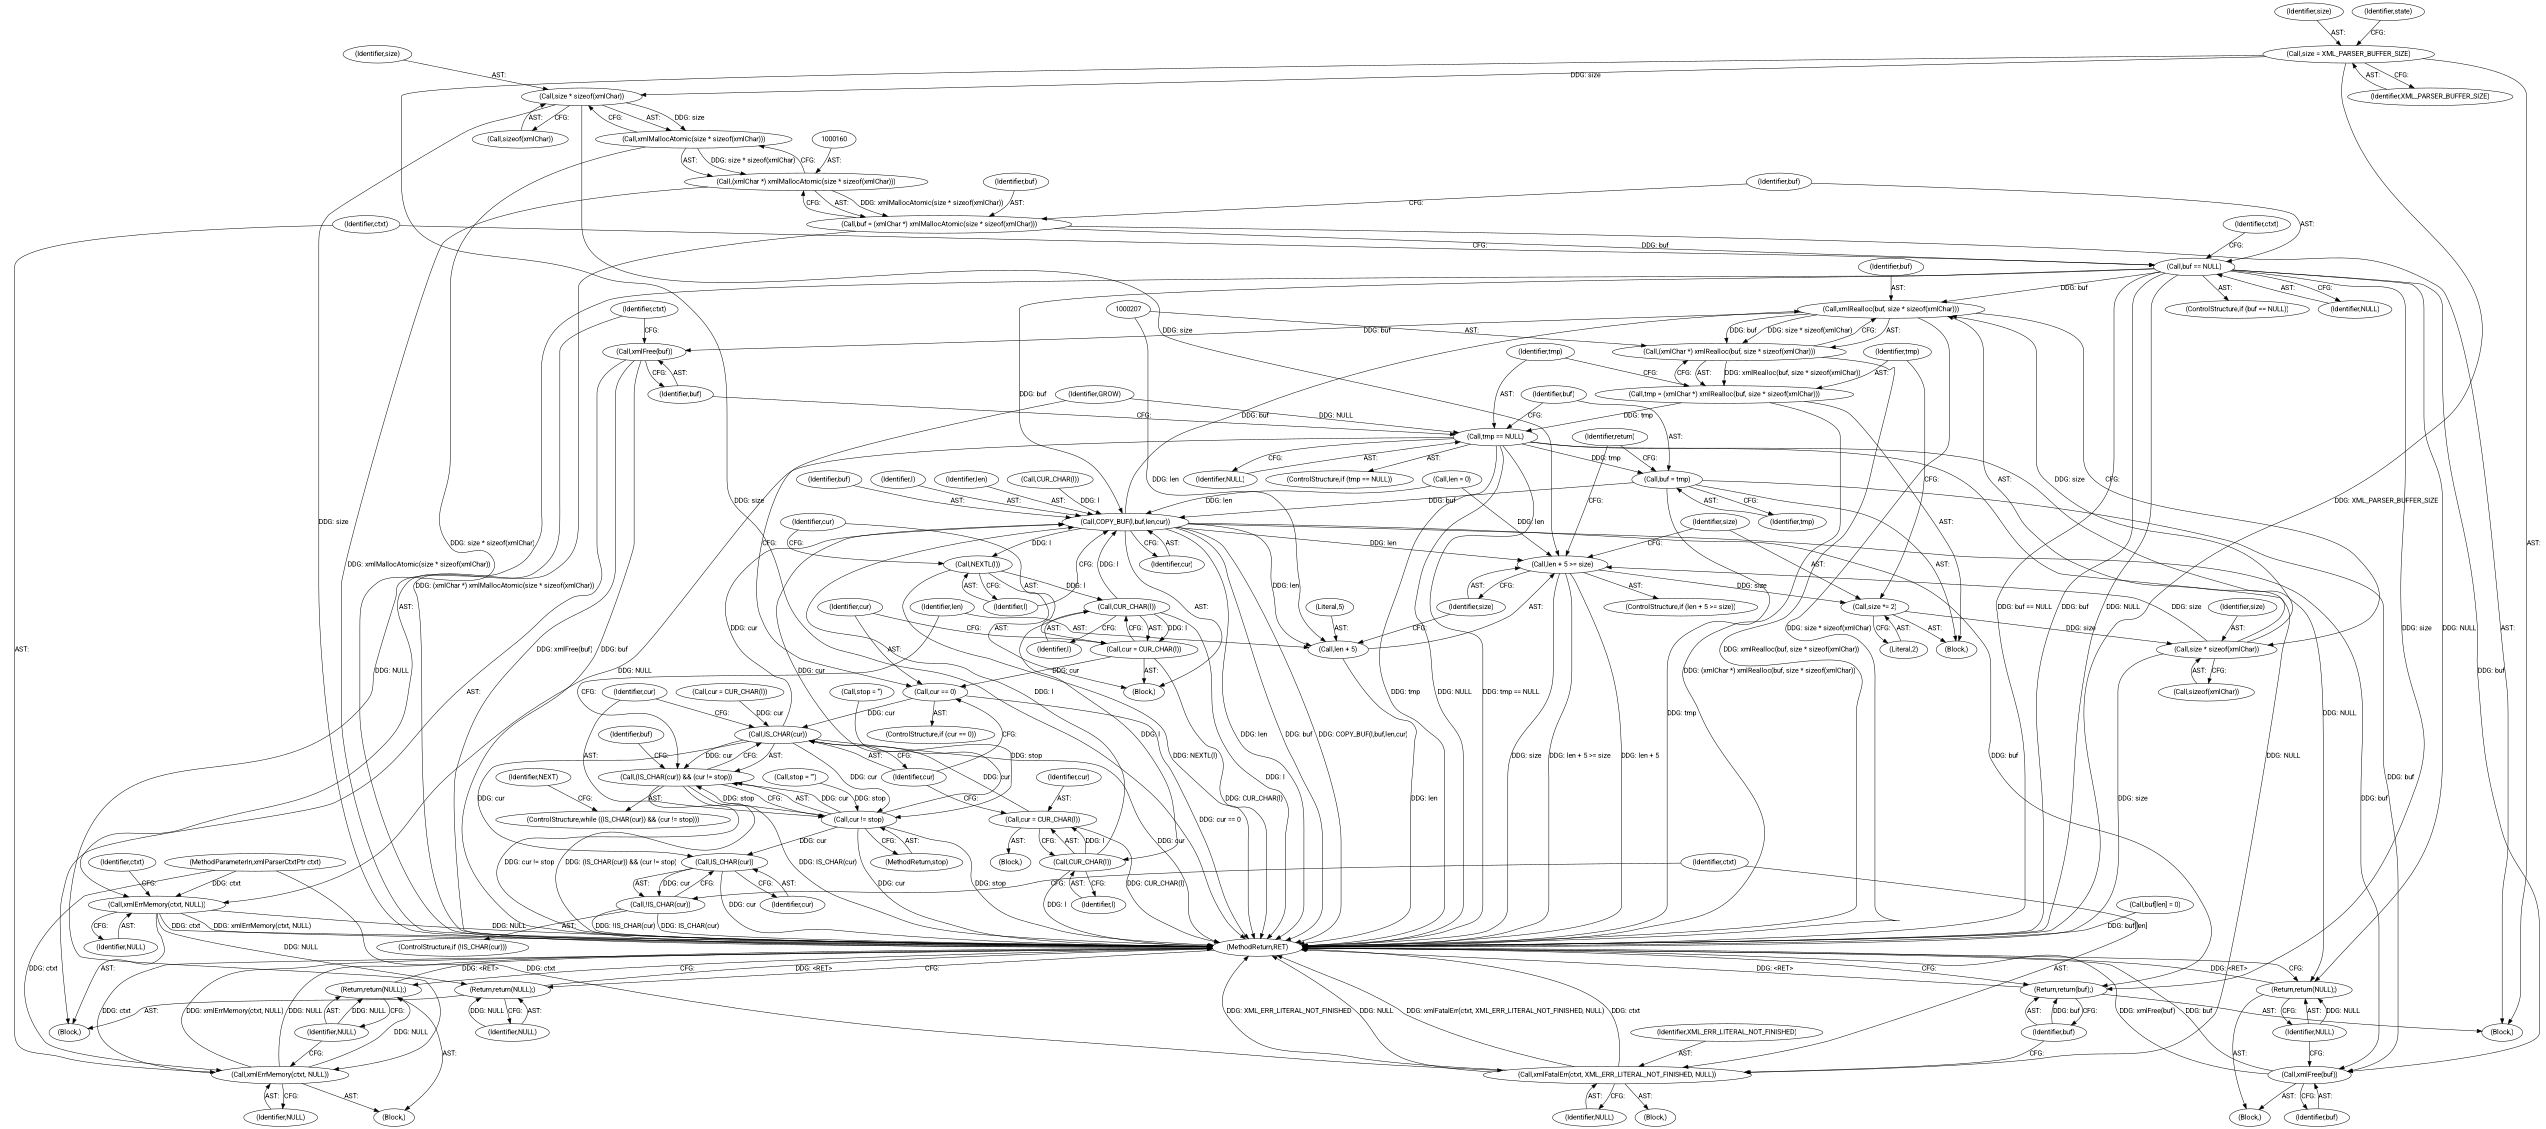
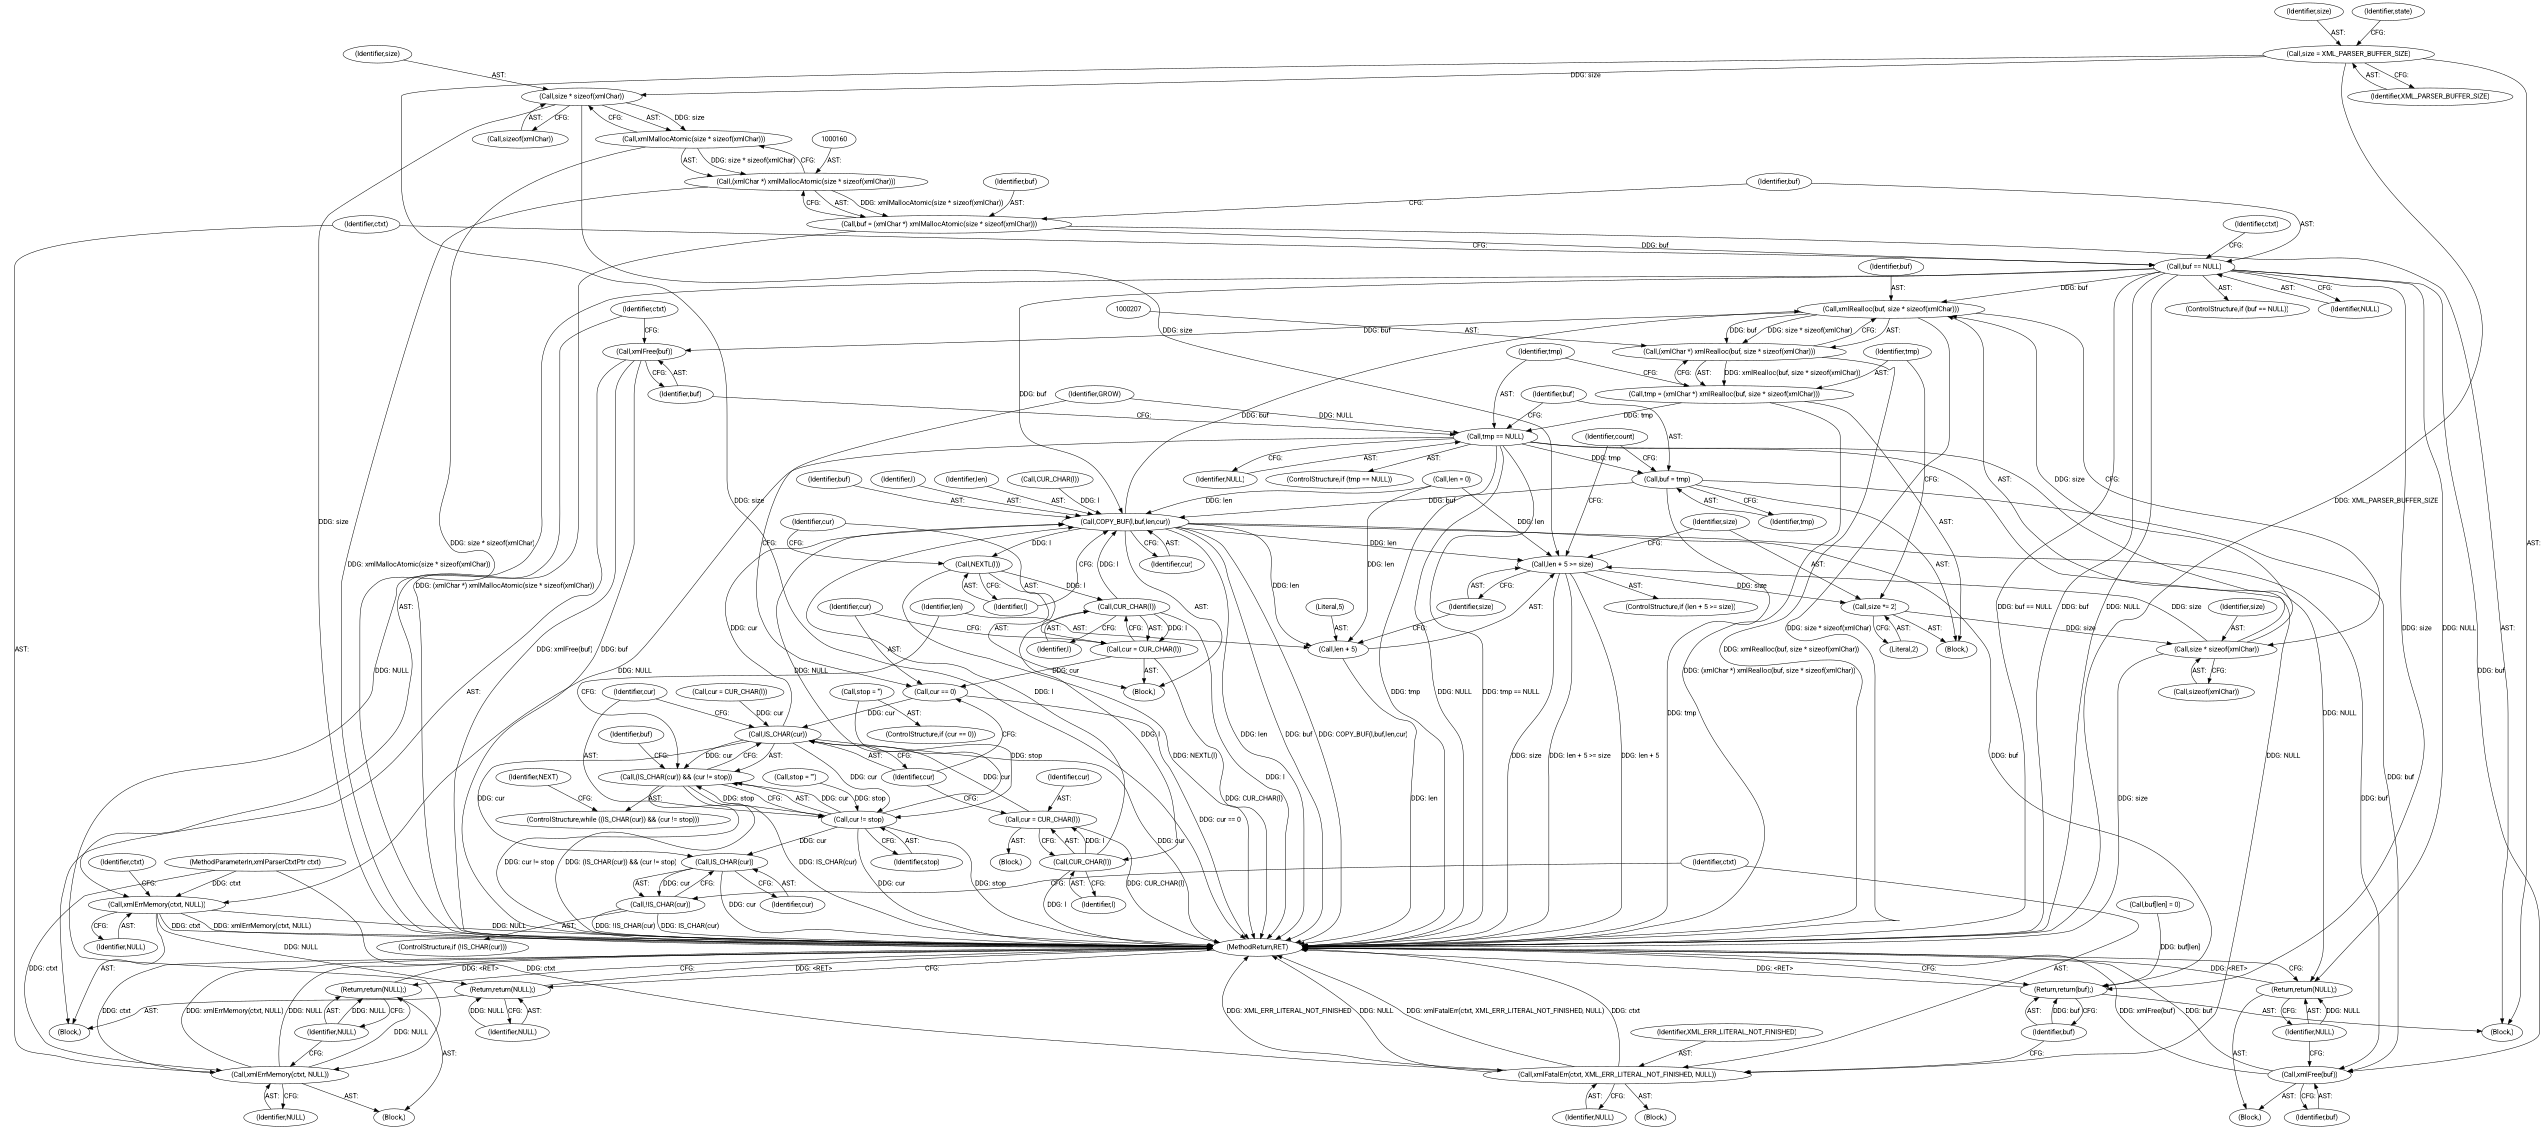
node "(Identifier,return)": label "(Identifier,return)" -> "(Identifier,count)"
edge "1000207" -> "(Call,len + 5)": now "(Call,len = 0)" -> "(Call,len + 5)"
edge "(Call,cur != stop)" -> "(Call,COPY_BUF(l,buf,len,cur))": label "DDG: cur" -> "DDG: NULL"
edge "(Call,cur == 0)" -> "(ControlStructure,if (cur == 0))": now "(Call,stop = ''')" -> "(ControlStructure,if (cur == 0))"
node "(MethodReturn,stop)": label "(MethodReturn,stop)" -> "(Identifier,stop)"
edge "(Call,buf[len] = 0)" -> "(MethodReturn,RET)": now "(Call,buf[len] = 0)" -> "(Return,return(buf);)"
